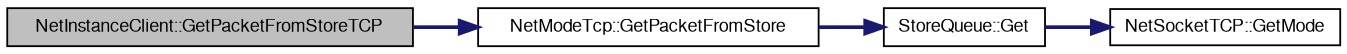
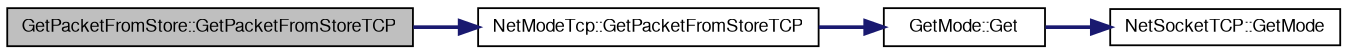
node "NetInstanceClient::GetPacketFromStoreTCP": label "NetInstanceClient::GetPacketFromStoreTCP" -> "GetPacketFromStore::GetPacketFromStoreTCP"
node "NetModeTcp::GetPacketFromStore": label "NetModeTcp::GetPacketFromStore" -> "NetModeTcp::GetPacketFromStoreTCP"
node "StoreQueue::Get": label "StoreQueue::Get" -> "GetMode::Get"
